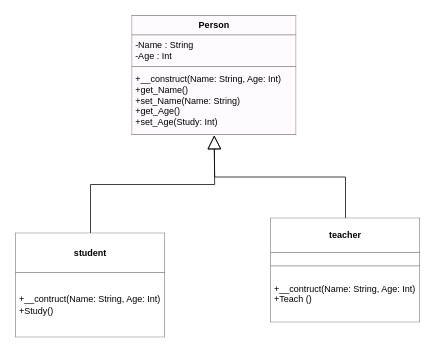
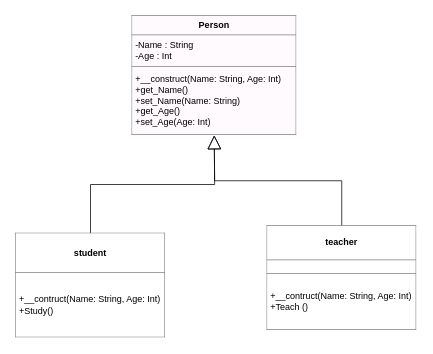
node "Person -Name : String -Age : Int +__construct(Name: String, Age: Int) +get_Name() +set_Name(Name: String) +get_Age() +set_Age(Study: Int)": label "Person -Name : String -Age : Int +__construct(Name: String, Age: Int) +get_Name() +set_Name(Name: String) +get_Age() +set_Age(Study: Int)" -> "Person -Name : String -Age : Int +__construct(Name: String, Age: Int) +get_Name() +set_Name(Name: String) +get_Age() +set_Age(Age: Int)"
node "teacher +__contruct(Name: String, Age: Int) +Teach ()": moved (345, 270) -> (342, 278)
